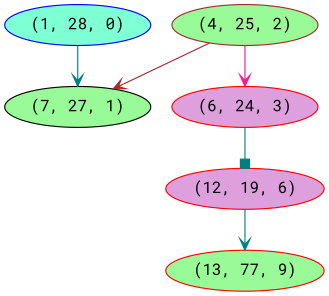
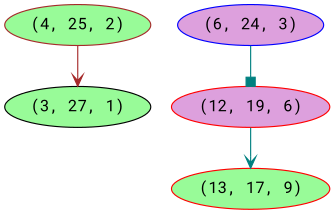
node "(1, 28, 0)": removed
edge "(4, 25, 2)" -> "(6, 24, 3)": removed
node "(7, 27, 1)": label "(7, 27, 1)" -> "(3, 27, 1)"
node "(6, 24, 3)": color red -> blue
node "(13, 77, 9)": label "(13, 77, 9)" -> "(13, 17, 9)"
